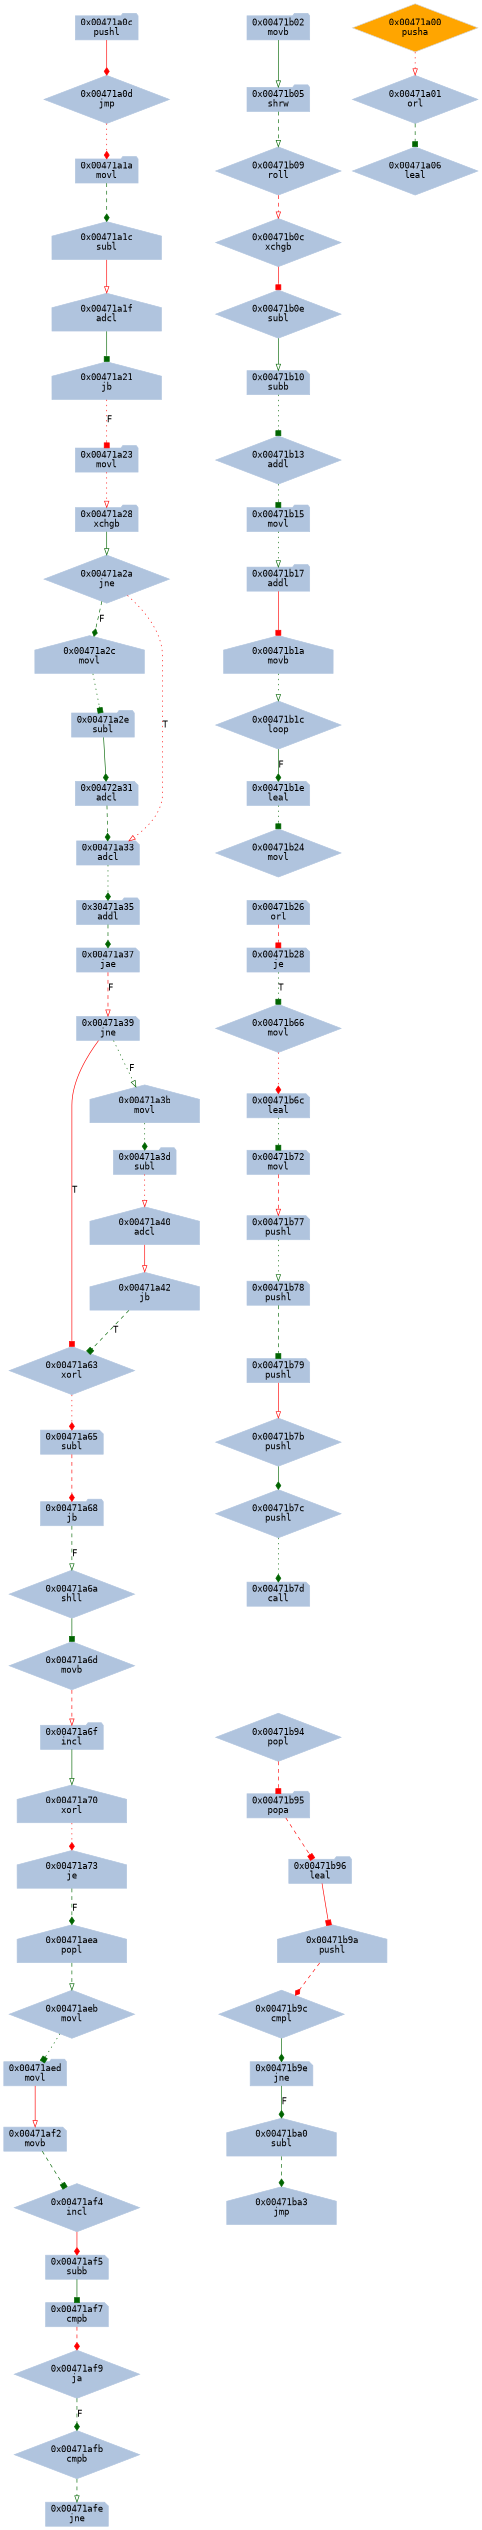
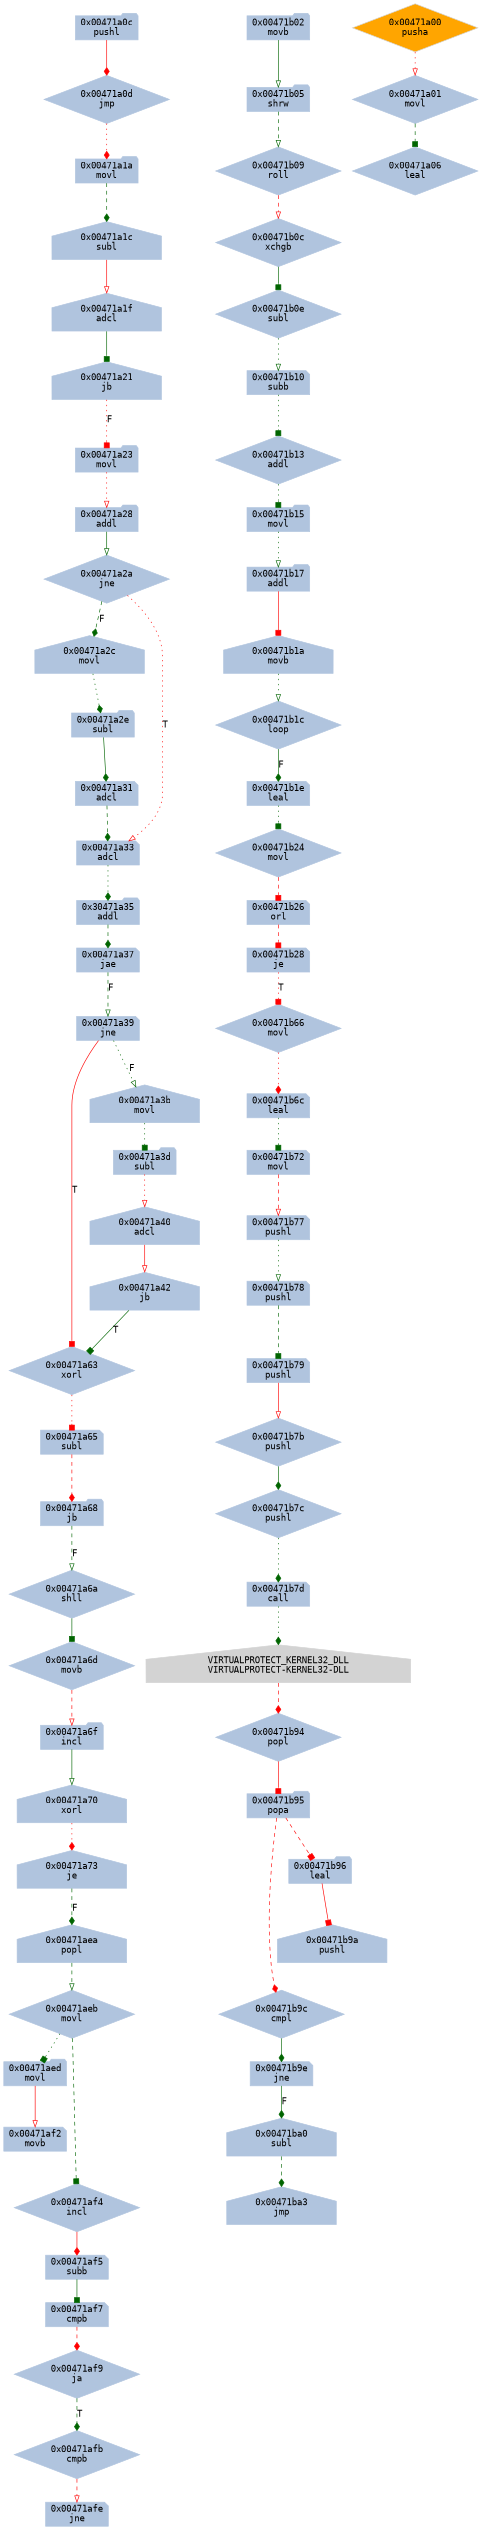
node "0x00471a01 orl": label "0x00471a01 orl" -> "0x00471a01 movl"
edge "0x00471b0c xchgb" -> "0x00471b0e subl": color red -> darkgreen
edge "0x00471b0e subl" -> "0x00471b10 subb": style solid -> dotted
node "0x00471a28 xchgb": label "0x00471a28 xchgb" -> "0x00471a28 addl"
edge "0x00471a2c movl" -> "0x00471a2e subl": arrowhead box -> diamond
node "0x00472a31 adcl": label "0x00472a31 adcl" -> "0x00471a31 adcl"
edge "0x00471b24 movl" -> "0x00471b26 orl": added
edge "0x00471b28 je" -> "0x00471b66 movl": color darkgreen -> red
edge "0x00471a37 jae" -> "0x00471a39 jne": color red -> darkgreen
edge "0x00471a3b movl" -> "0x00471a3d subl": arrowhead diamond -> box
edge "0x00471a42 jb" -> "0x00471a63 xorl": style dashed -> solid
edge "0x00471a63 xorl" -> "0x00471a65 subl": arrowhead diamond -> box
node "VIRTUALPROTECT_KERNEL32_DLL VIRTUALPROTECT-KERNEL32-DLL": added
edge "0x00471b94 popl" -> "0x00471b95 popa": style dashed -> solid
edge "0x00471b9a pushl" -> "0x00471b9c cmpl": now "0x00471b95 popa" -> "0x00471b9c cmpl"
edge "0x00471af2 movb" -> "0x00471af4 incl": now "0x00471aeb movl" -> "0x00471af4 incl"
edge "0x00471af9 ja" -> "0x00471afb cmpb": label "F" -> "T"
edge "0x00471afb cmpb" -> "0x00471afe jne": color darkgreen -> red
